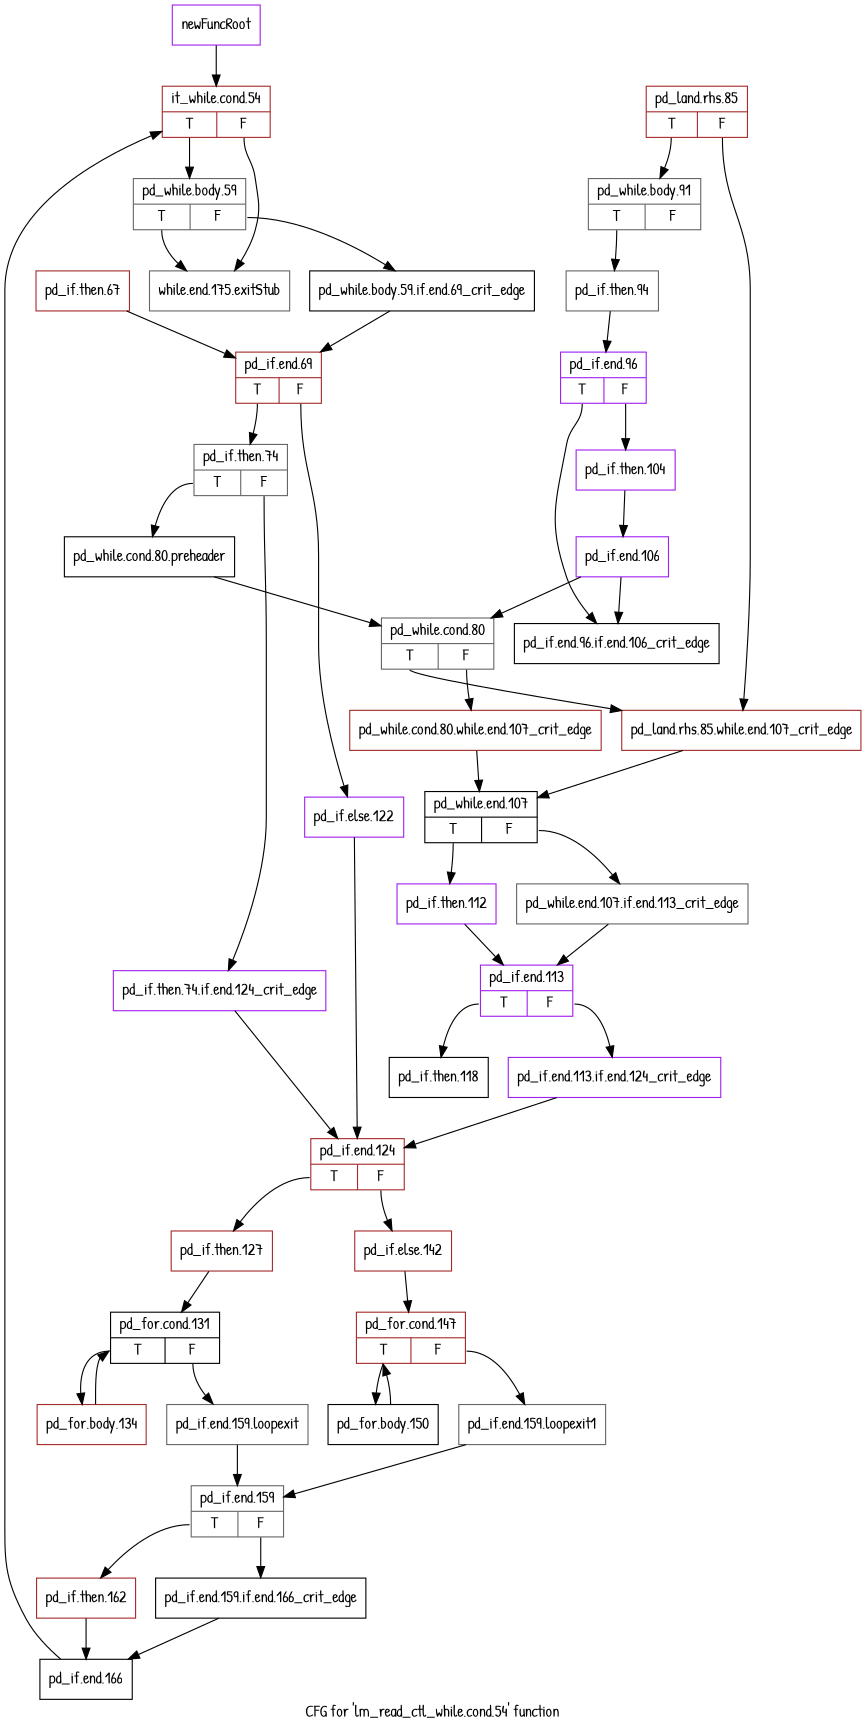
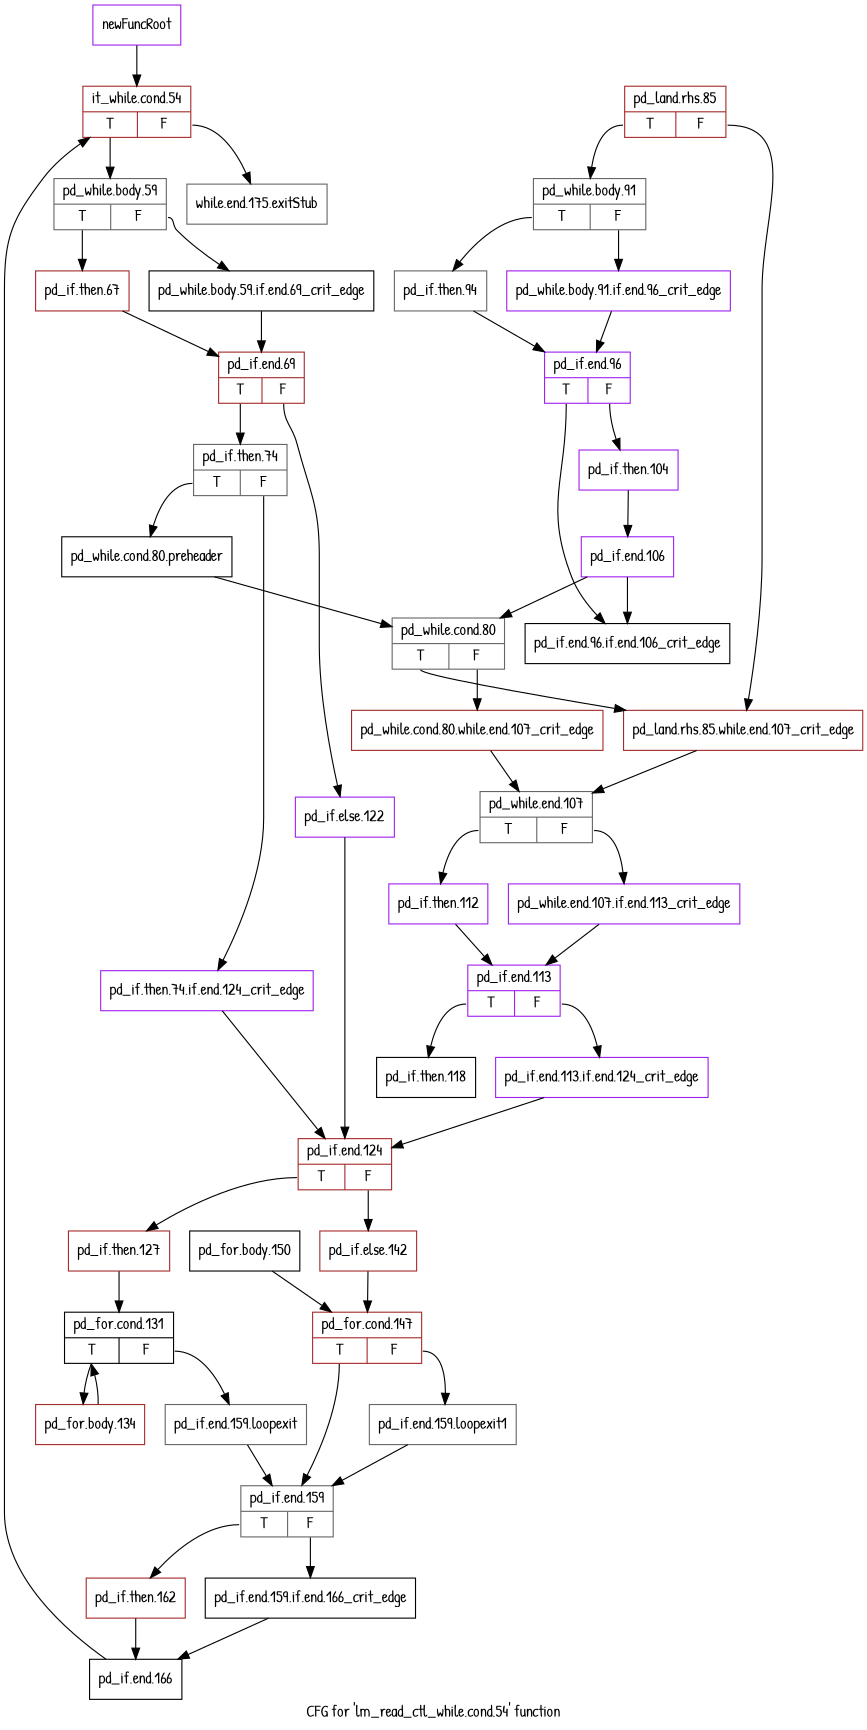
edge "pd_while.body.59" -> "while.end.175.exitStub": now "pd_while.body.59" -> "pd_if.then.67"
node "pd_while.body.91.if.end.96_crit_edge": added
node "pd_while.end.107": color black -> gray40
node "pd_while.end.107.if.end.113_crit_edge": color gray40 -> purple
edge "pd_for.cond.147" -> "pd_for.body.150": now "pd_for.cond.147" -> "pd_if.end.159"
